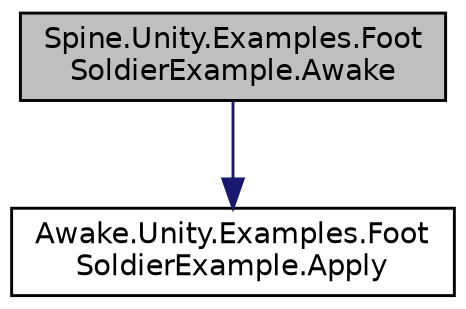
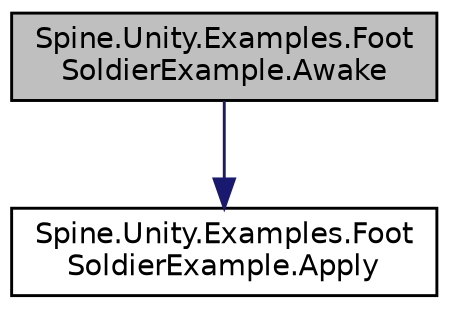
node "Awake.Unity.Examples.Foot SoldierExample.Apply": label "Awake.Unity.Examples.Foot SoldierExample.Apply" -> "Spine.Unity.Examples.Foot SoldierExample.Apply"
